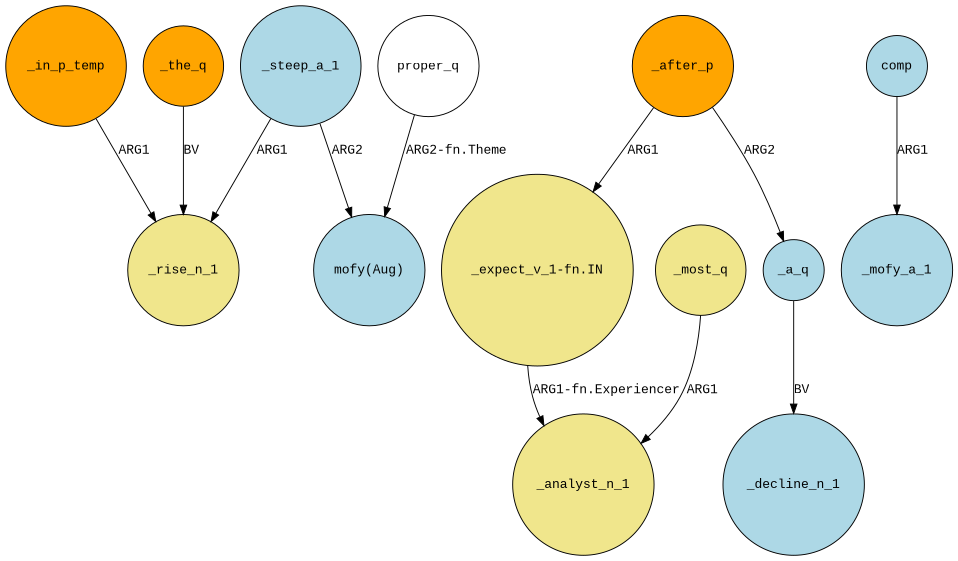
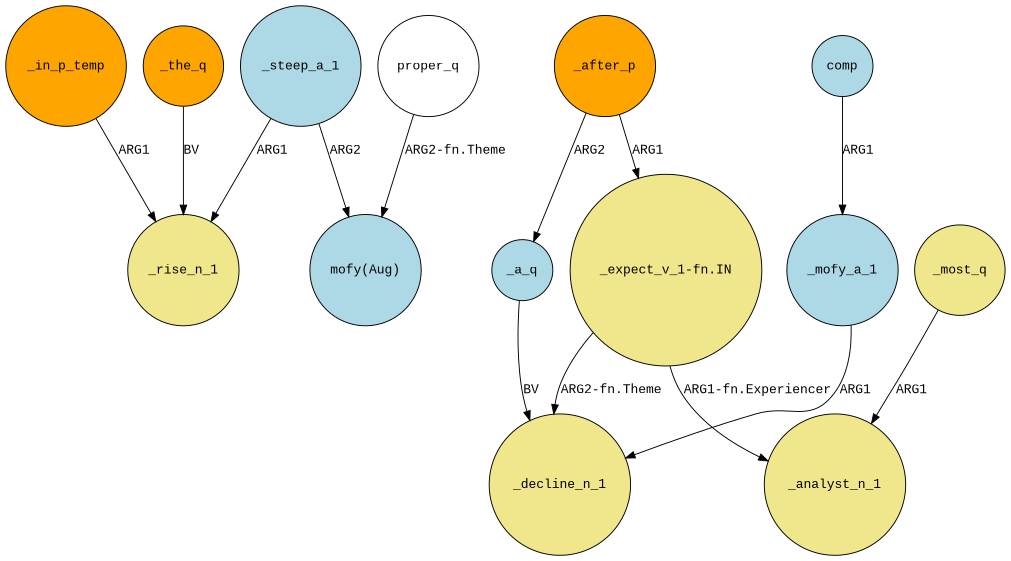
edge "_expect_v_1-fn.IN" -> "_decline_n_1": added, label "ARG2-fn.Theme"
edge "_mofy_a_1" -> "_decline_n_1": added, label "ARG1"
node "_decline_n_1": fillcolor lightblue -> khaki
